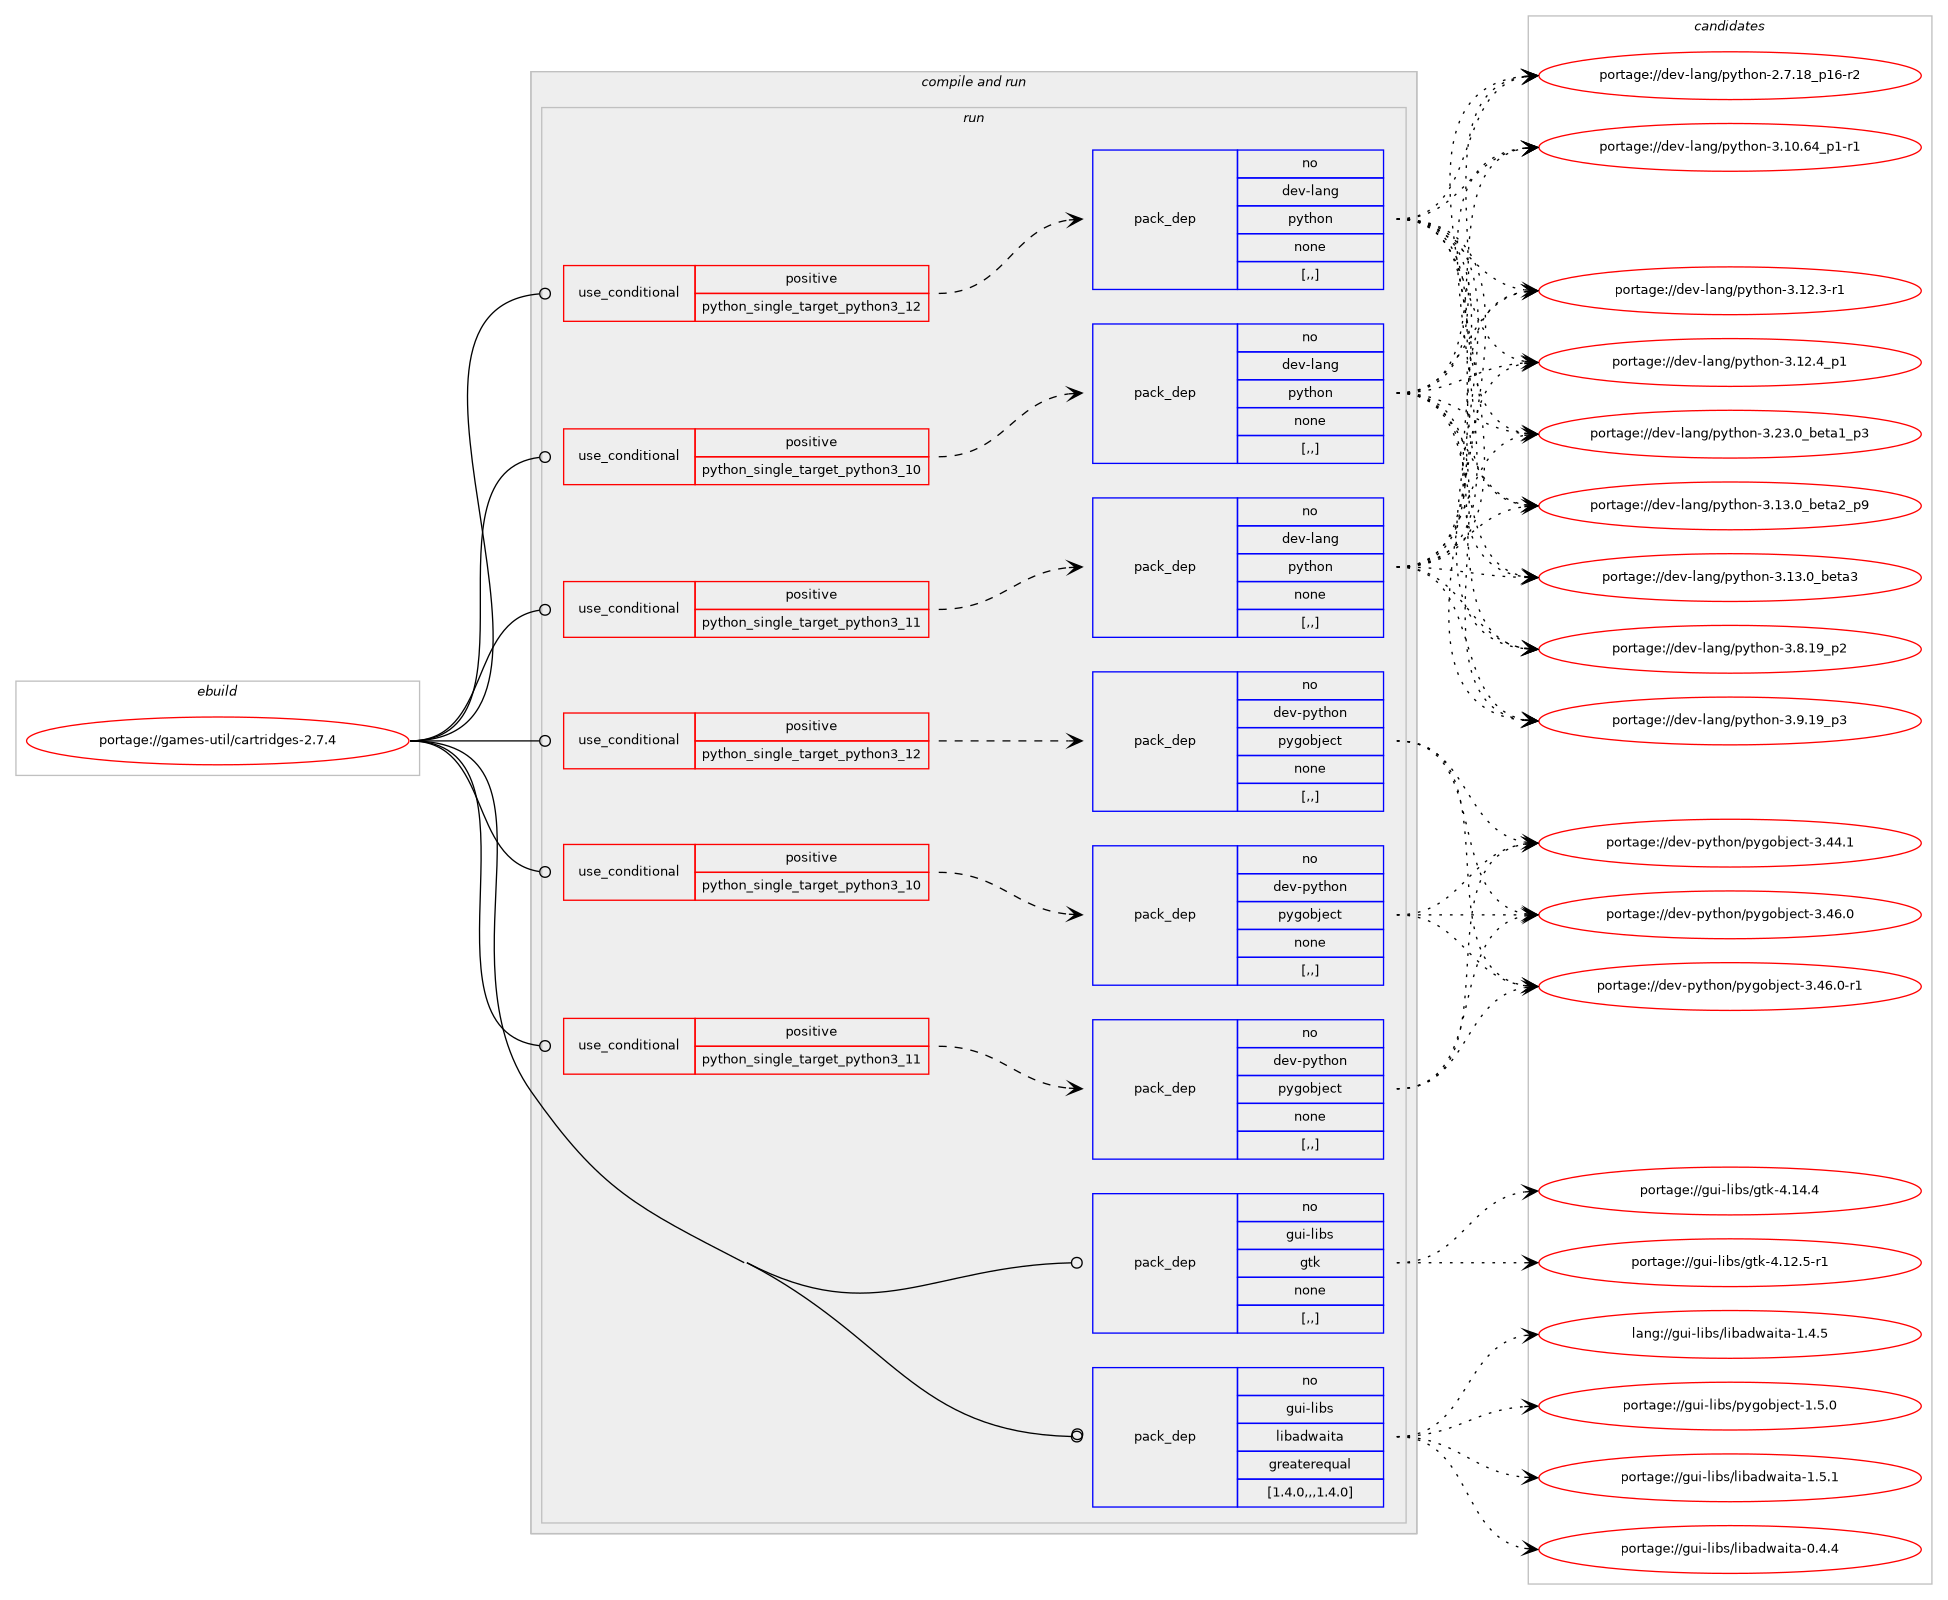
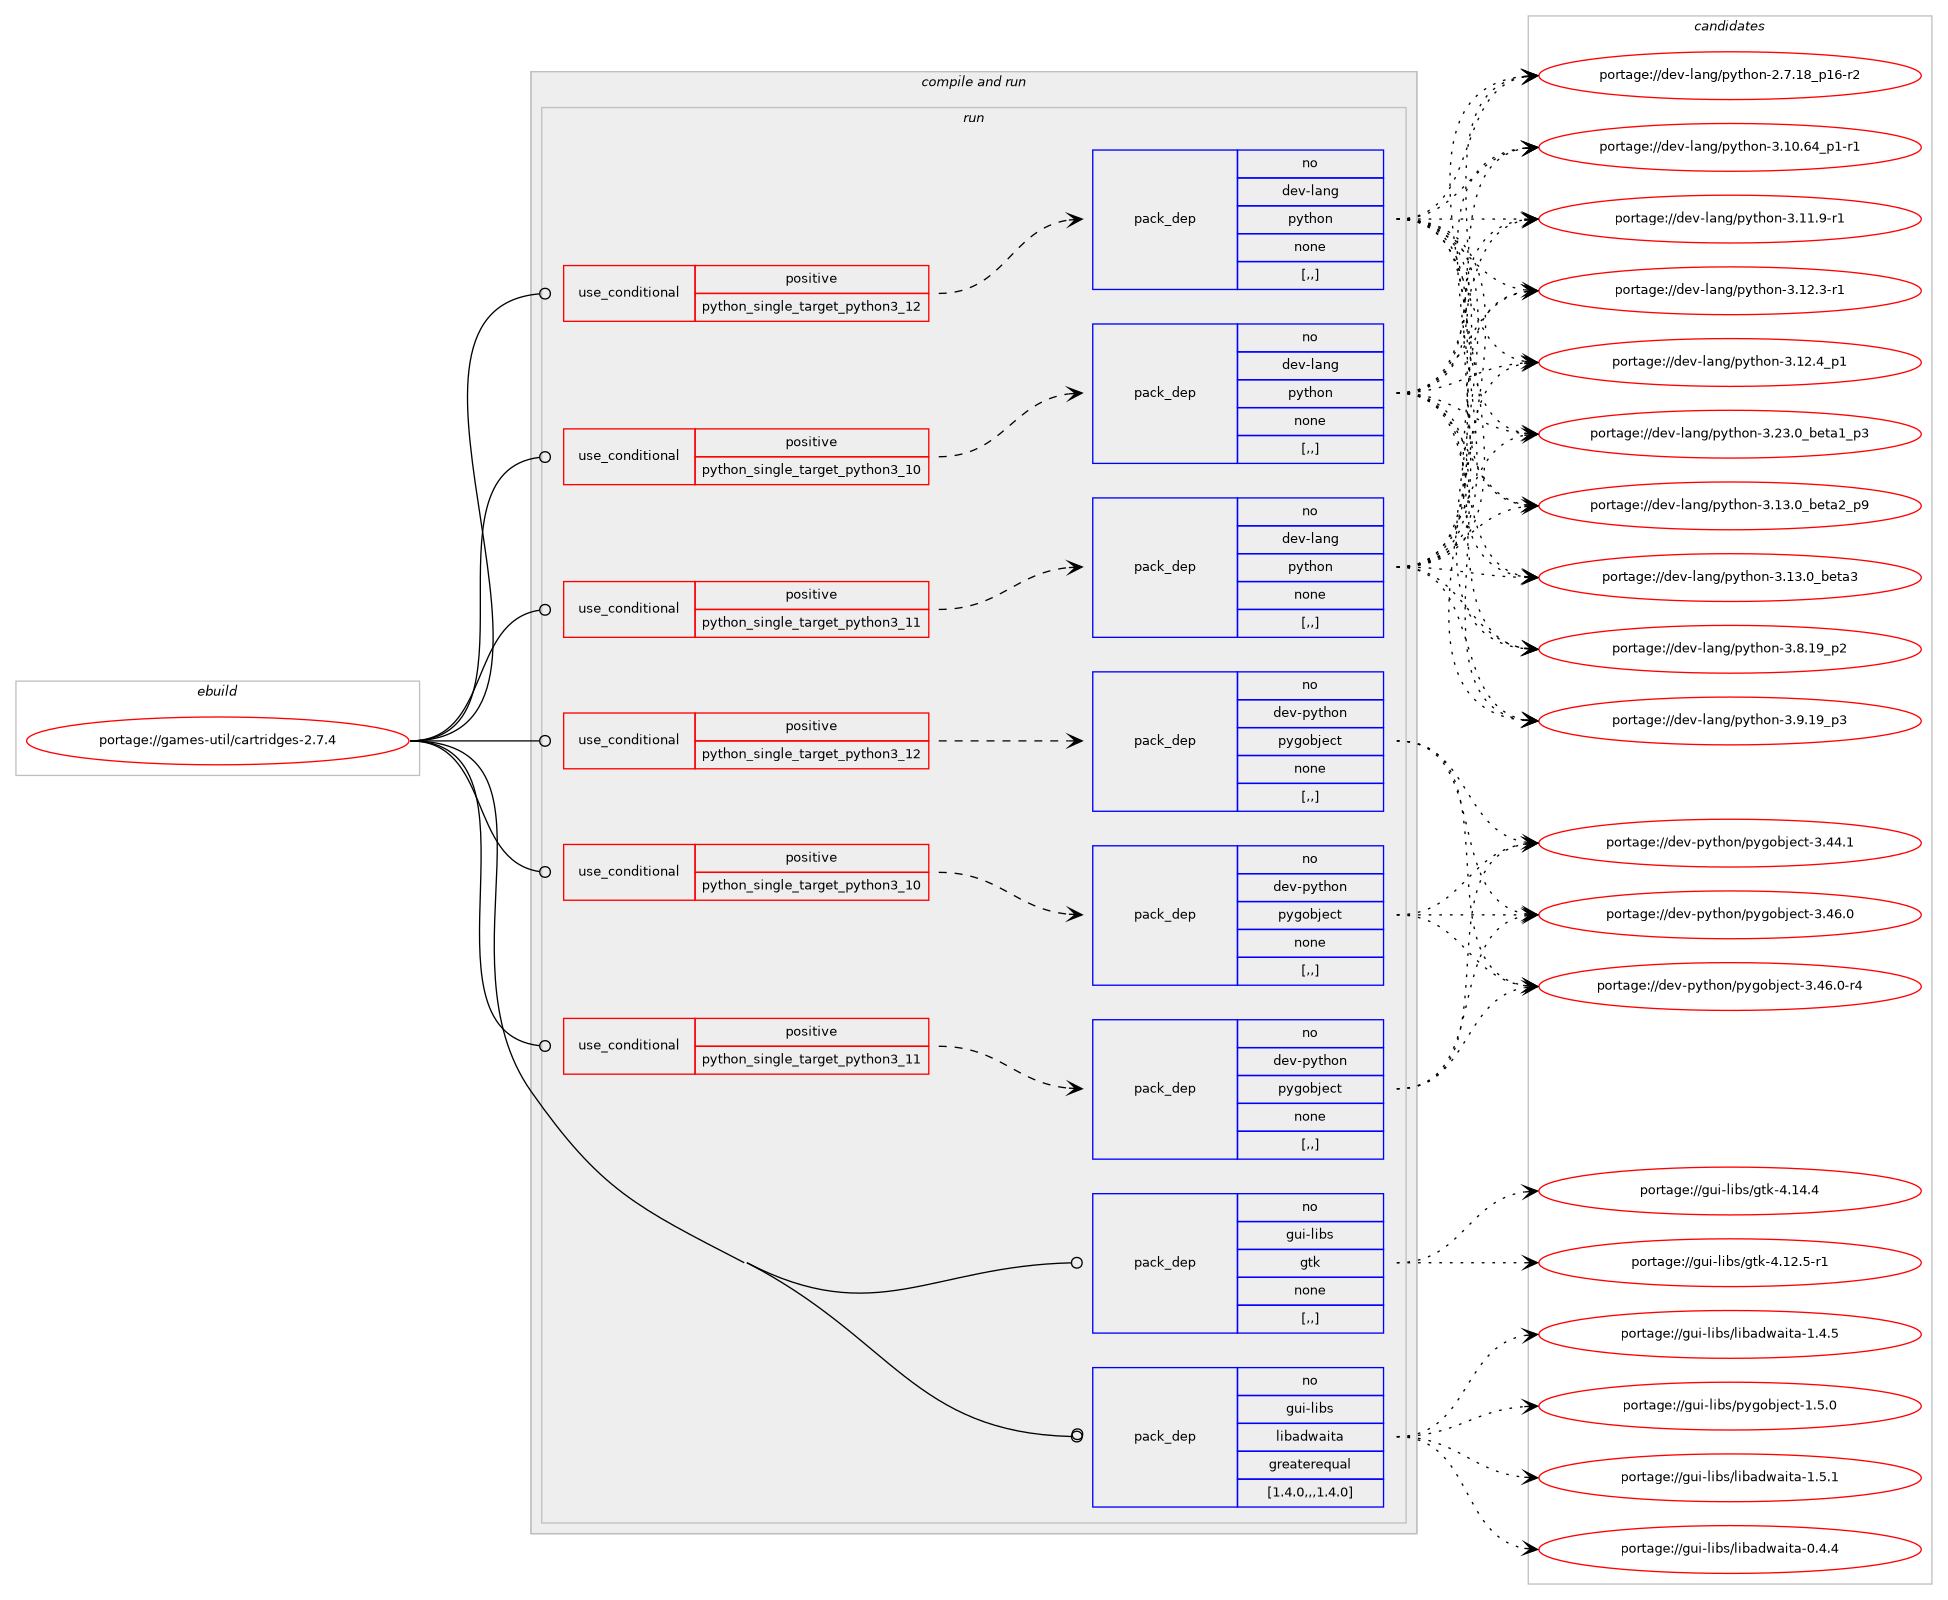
node "portage://dev-lang/python-3.11.9-r1": added
node "portage://dev-python/pygobject-3.46.0-r1": label "portage://dev-python/pygobject-3.46.0-r1" -> "portage://dev-python/pygobject-3.46.0-r4"
node "lang://gui-libs/libadwaita-1.4.5": label "lang://gui-libs/libadwaita-1.4.5" -> "portage://gui-libs/libadwaita-1.4.5"
